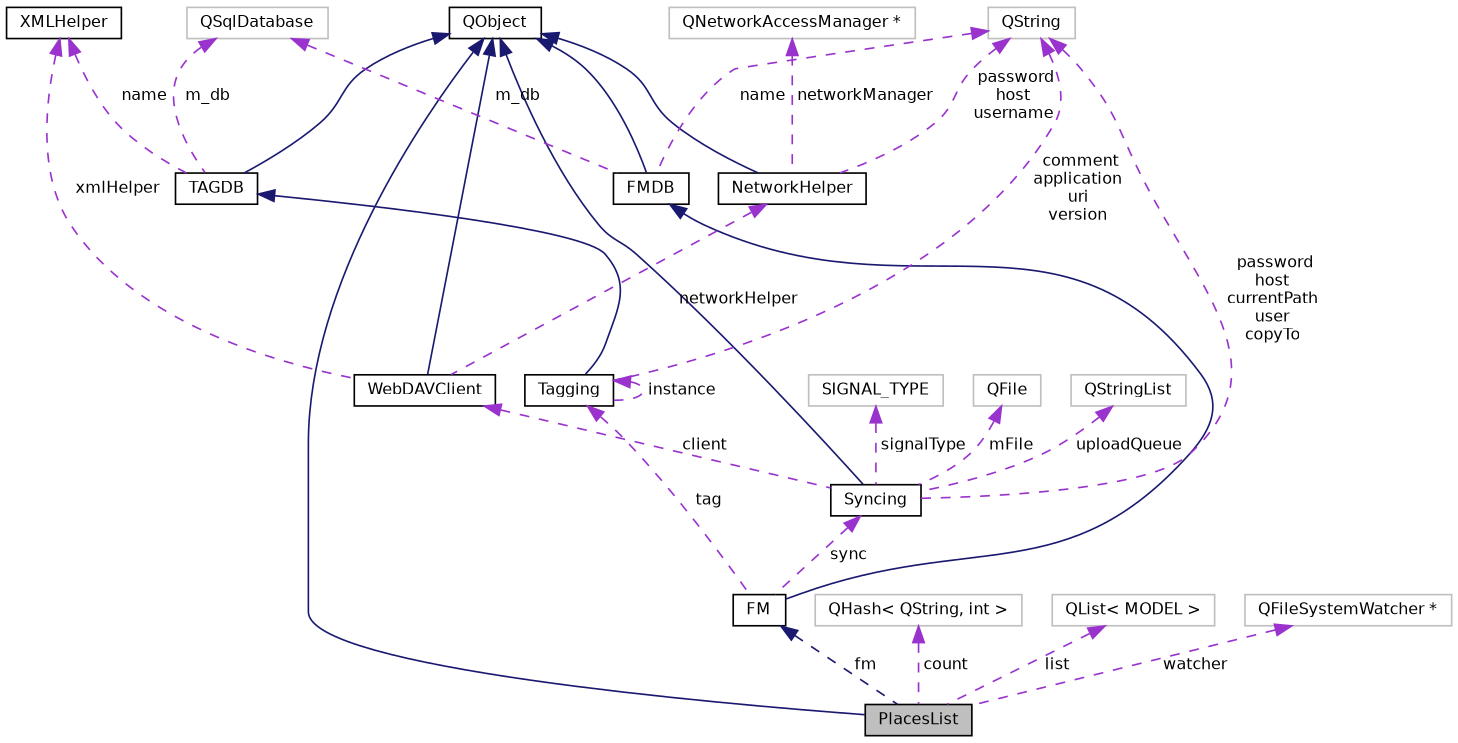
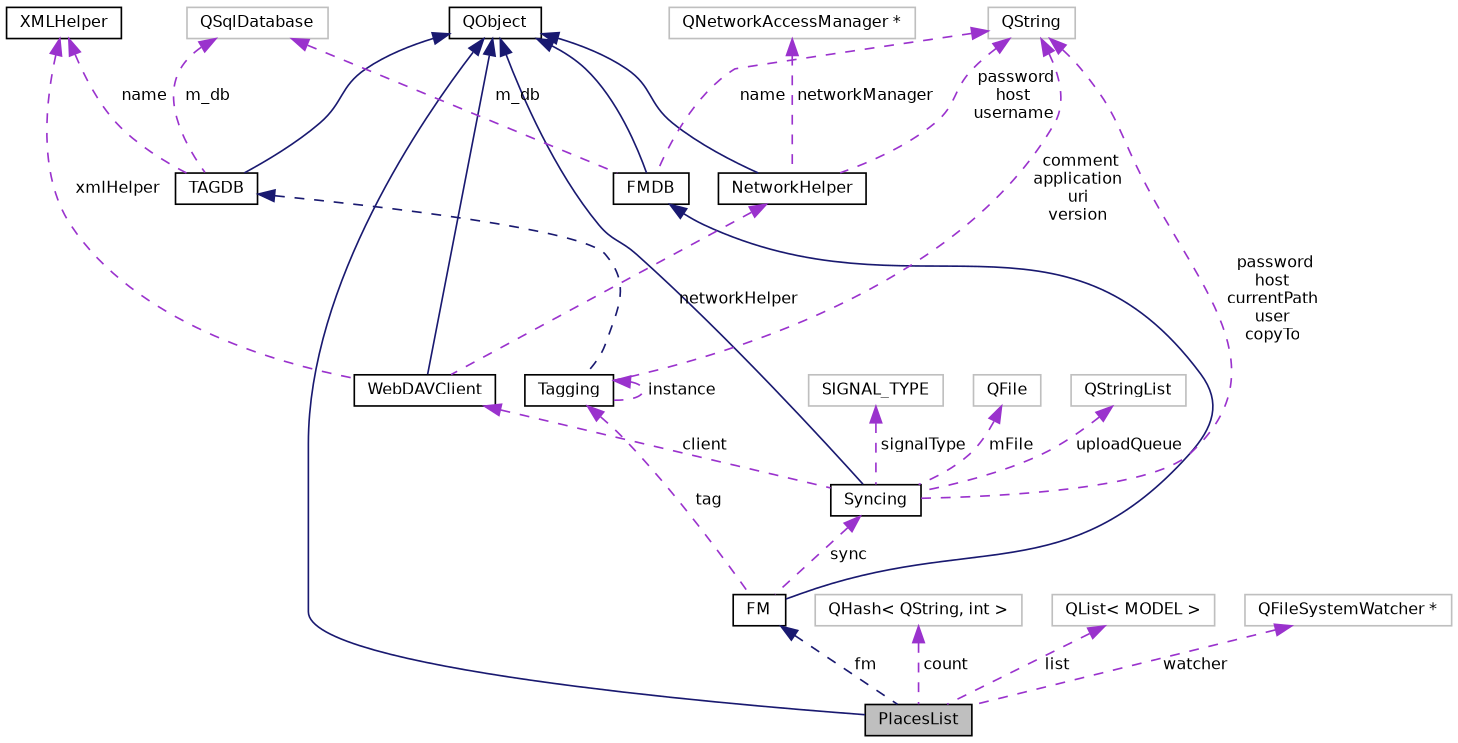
edge "Tagging" -> "TAGDB": style solid -> dashed
